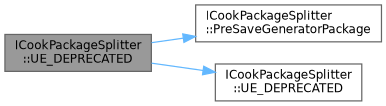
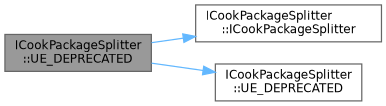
node "ICookPackageSplitter ::PreSaveGeneratorPackage": label "ICookPackageSplitter ::PreSaveGeneratorPackage" -> "ICookPackageSplitter ::ICookPackageSplitter"
